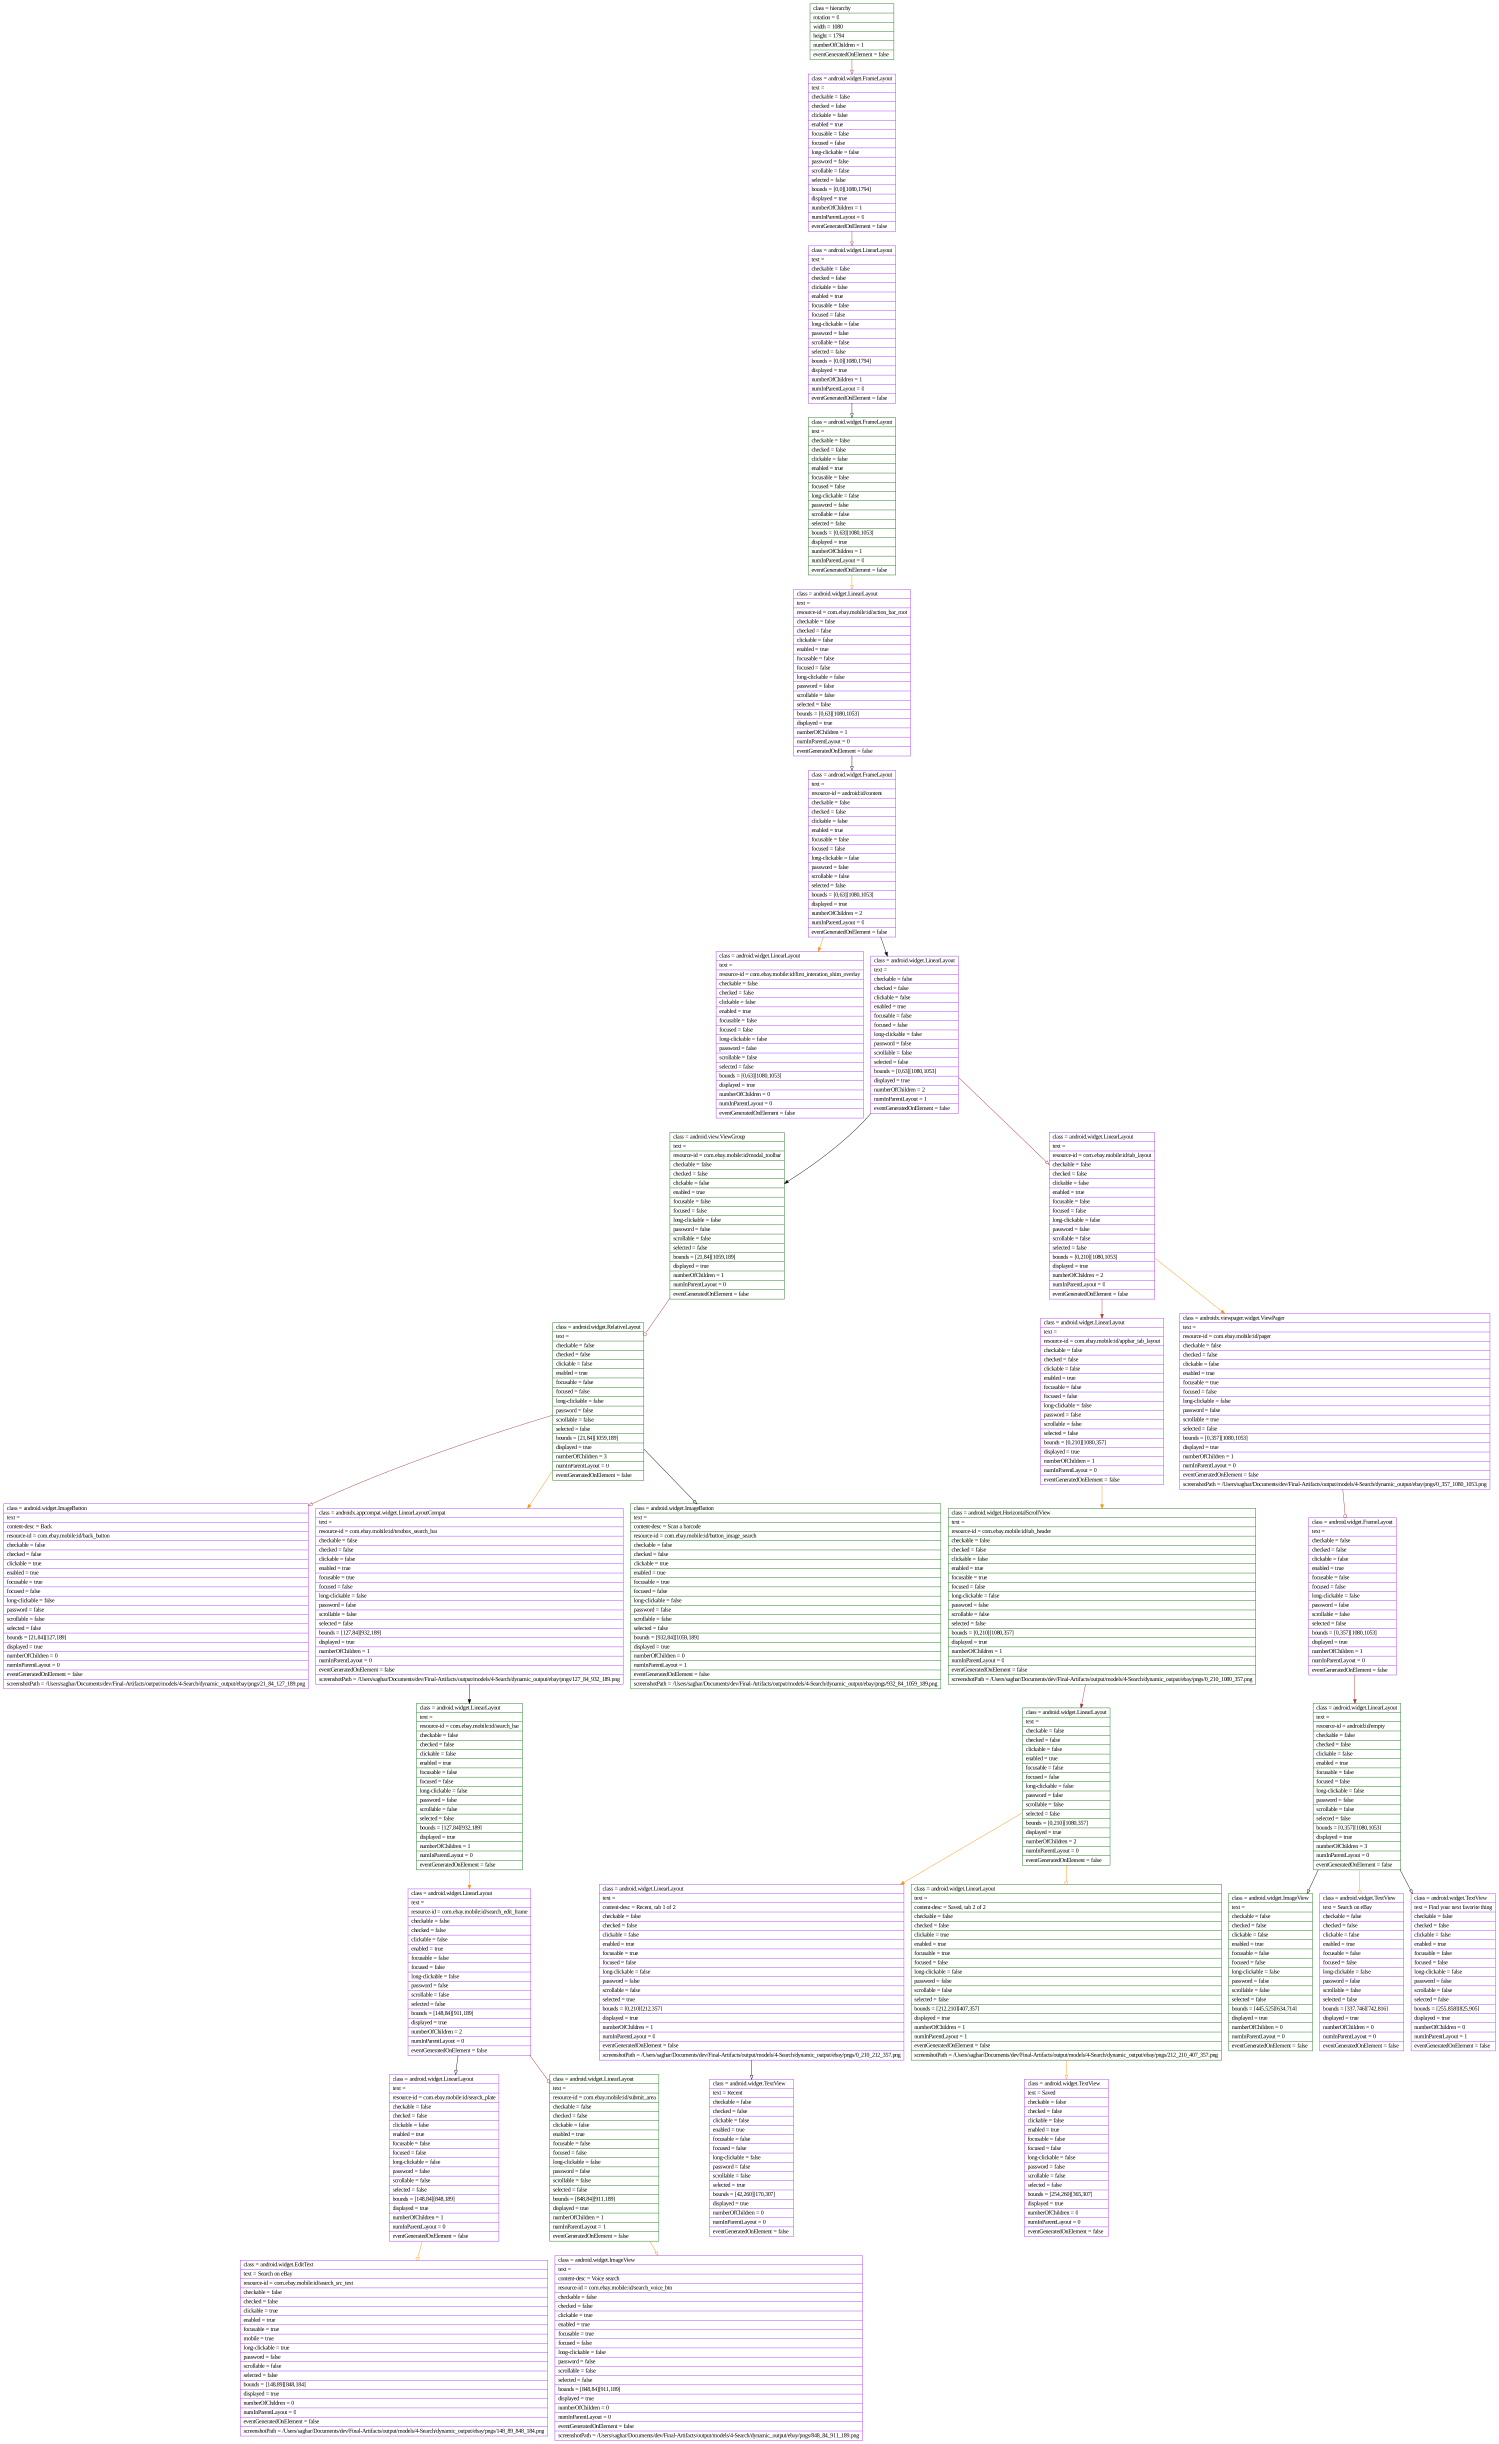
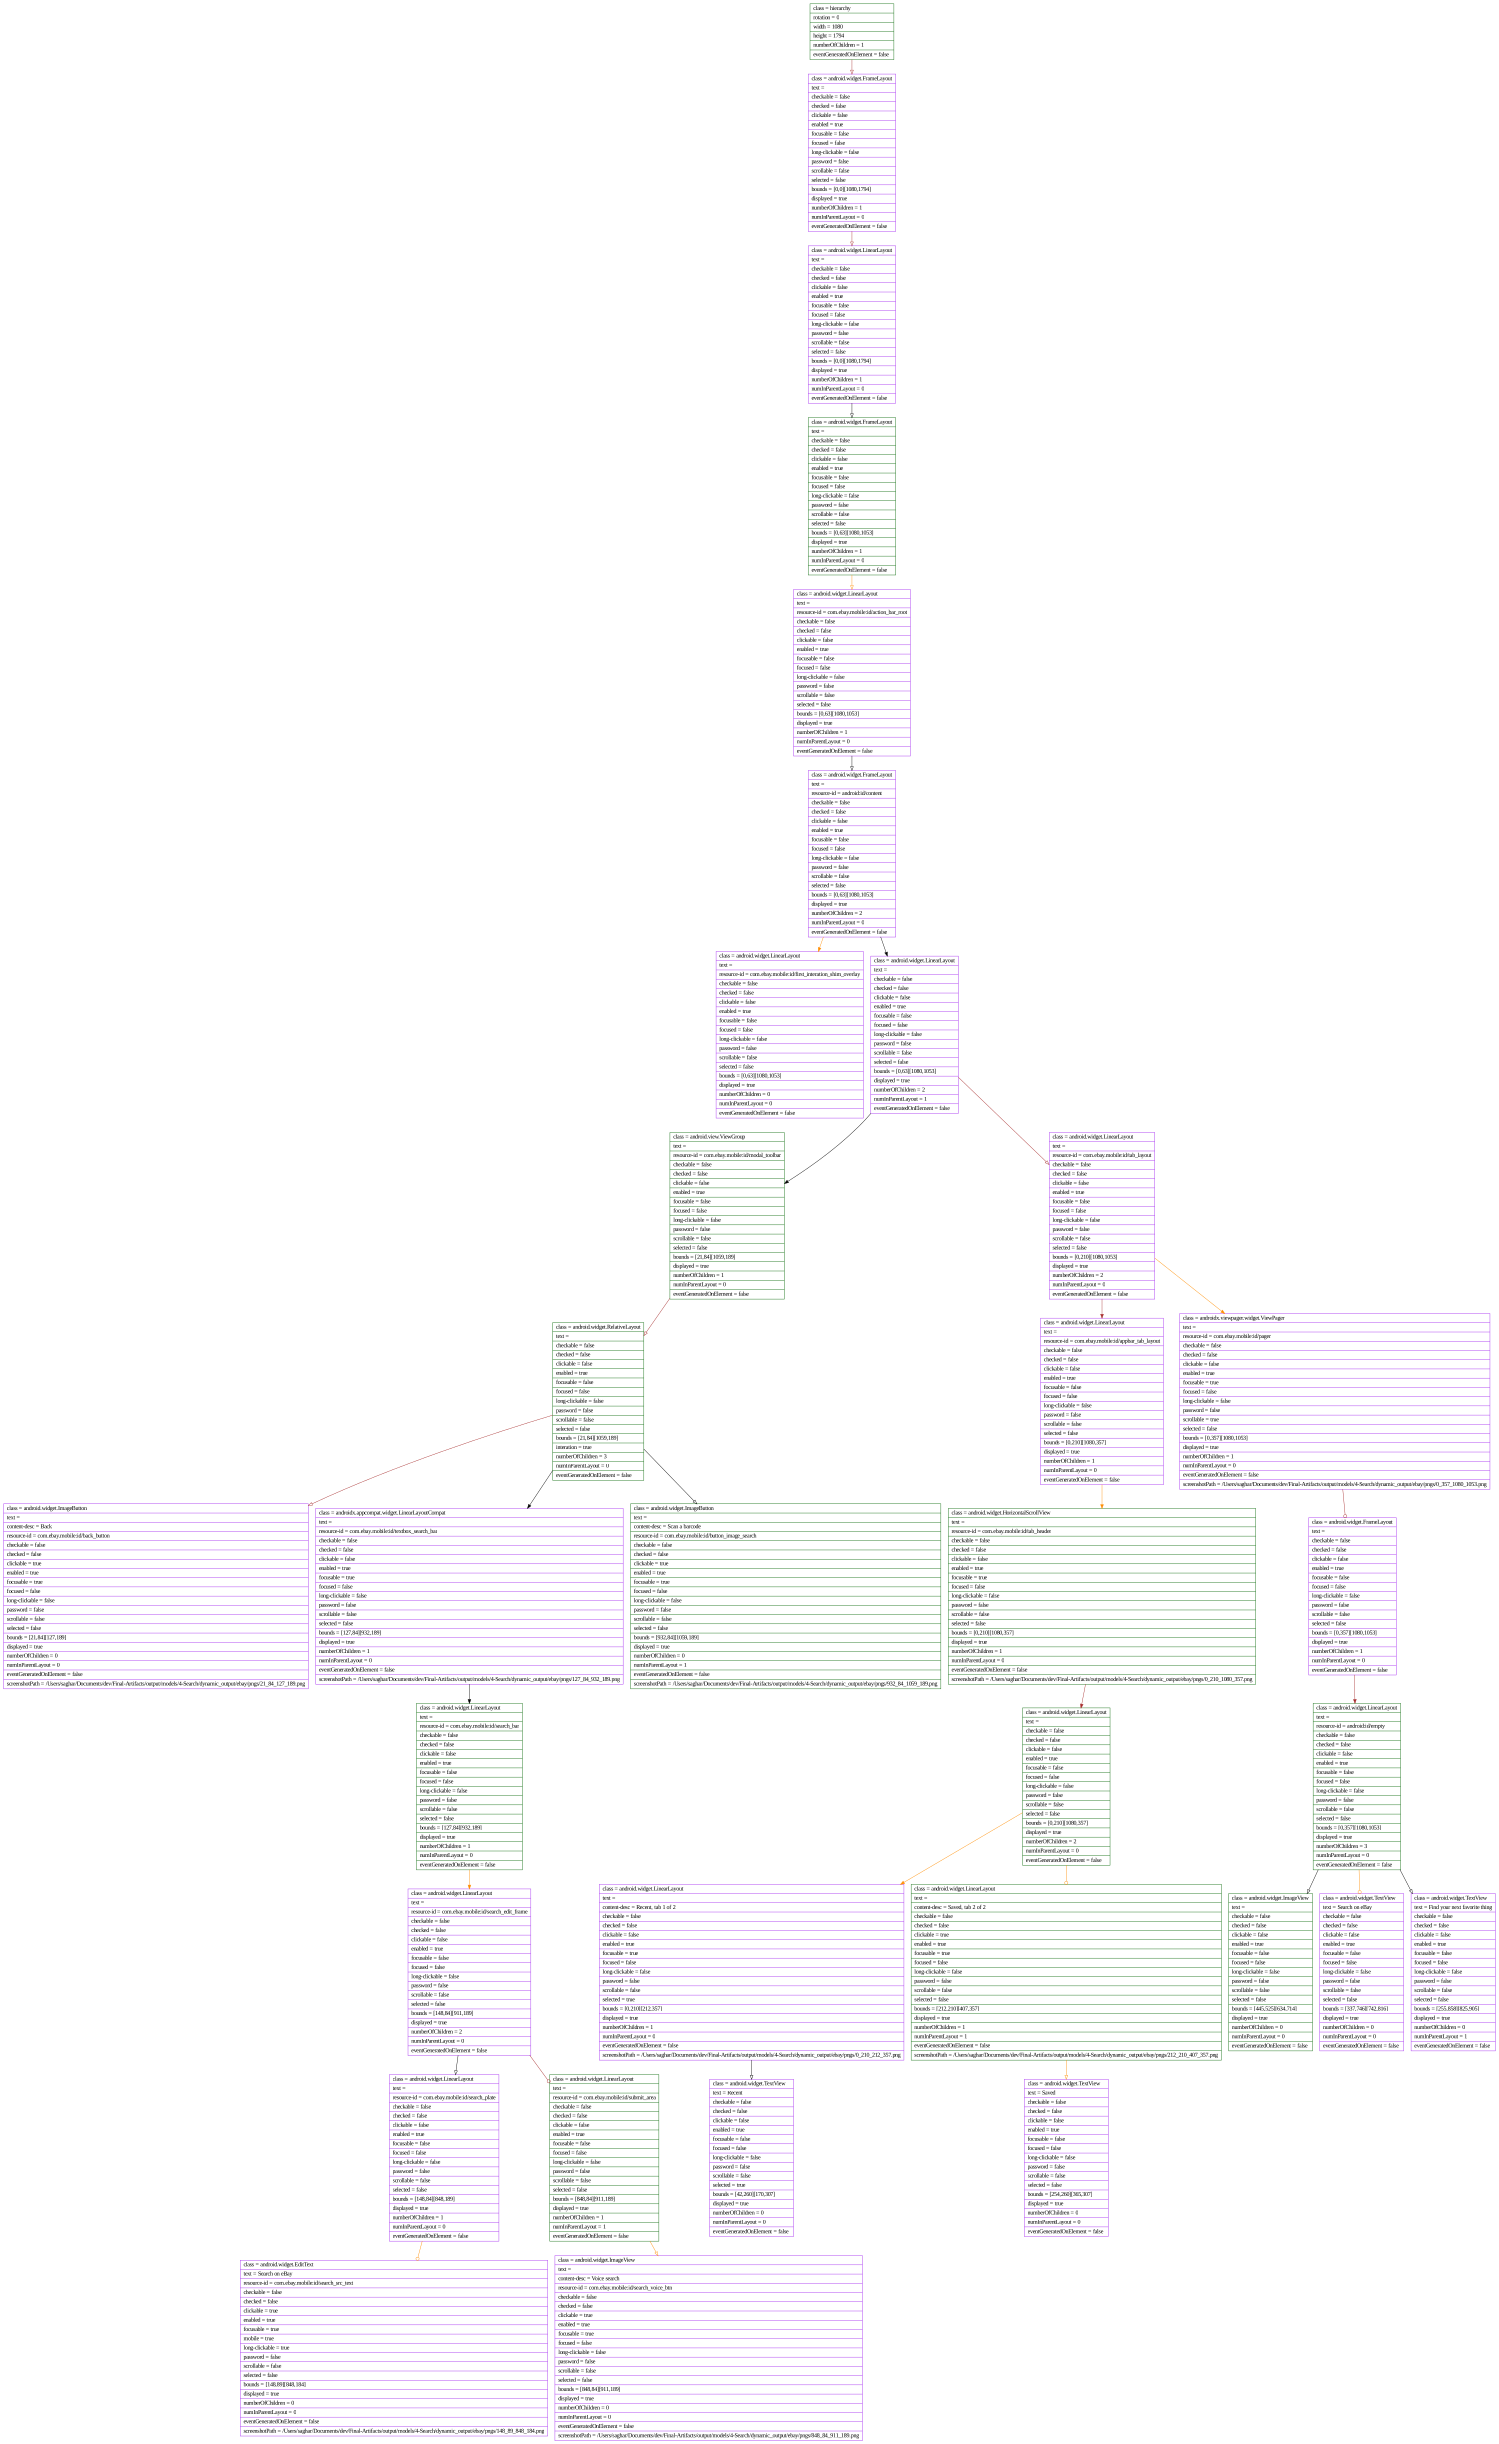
edge "class = android.view.ViewGroup" -> "class = android.widget.RelativeLayout": arrowhead odot -> onormal
node "class = android.widget.RelativeLayout": text "displayed = true" -> "interation = true"
edge "class = android.widget.RelativeLayout" -> "class = androidx.appcompat.widget.LinearLayoutCompat": color darkorange -> black
